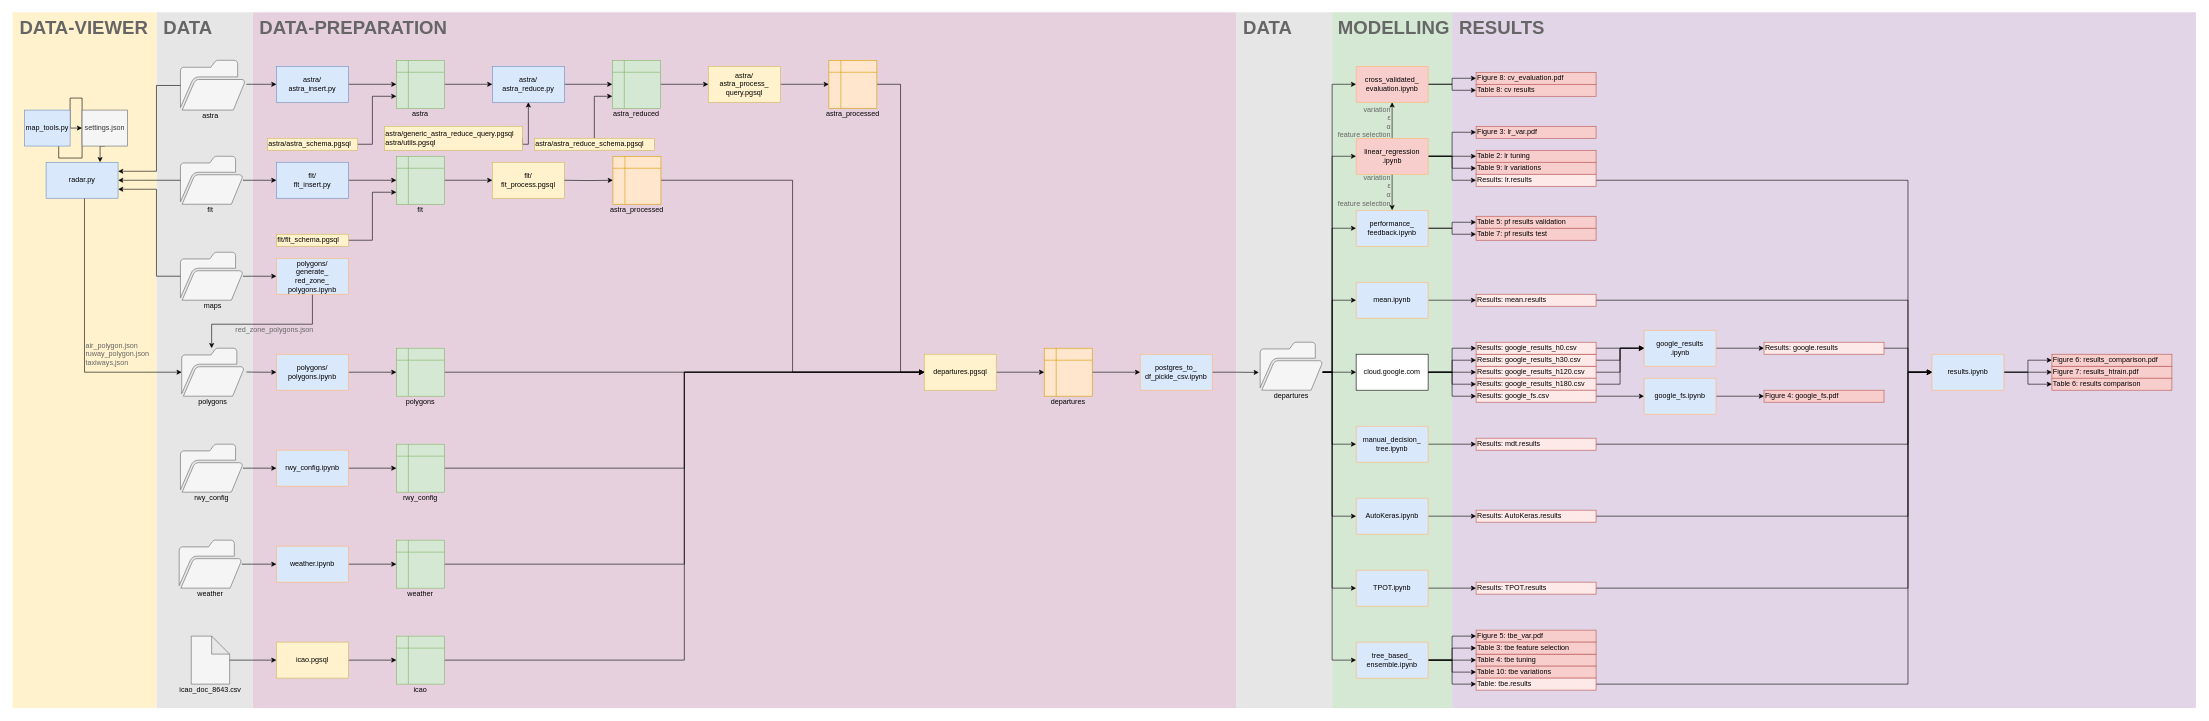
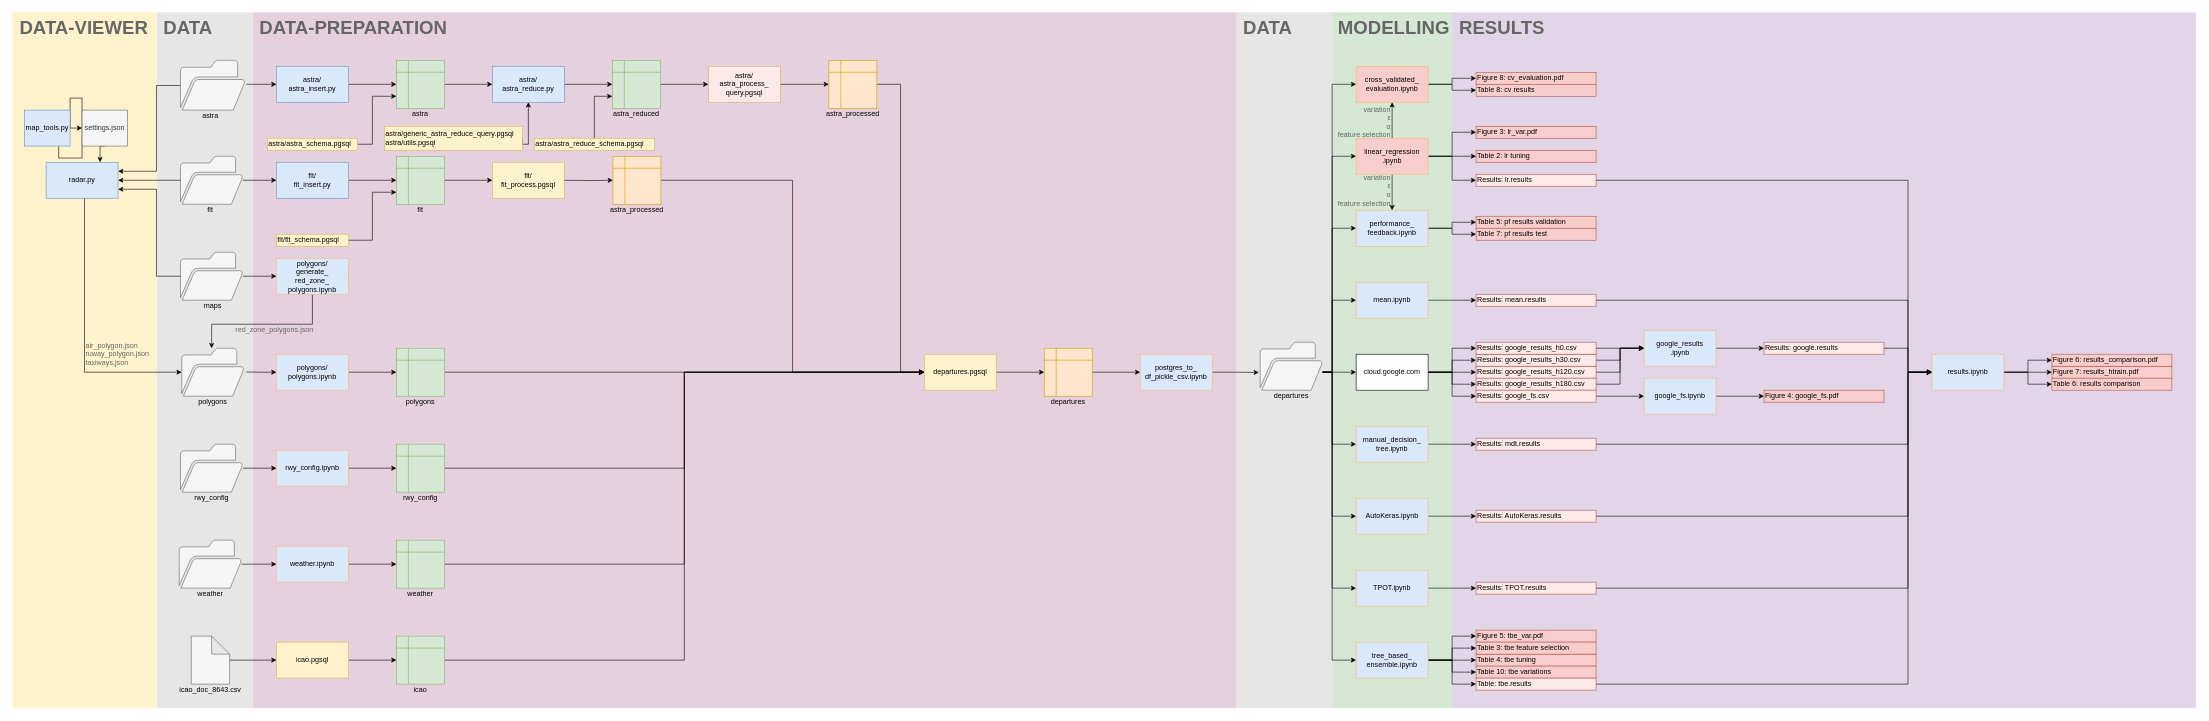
node "astra/ astra_process_ query.pgsql": fillcolor #fff2cc -> #fce9e8
edge "linear_regression .ipynb" -> "Table 9: lr variations": removed
node "Table 9: lr variations": removed
